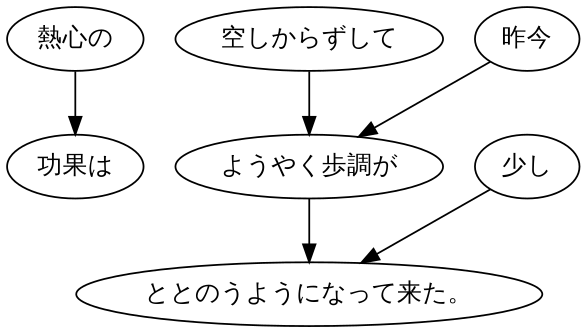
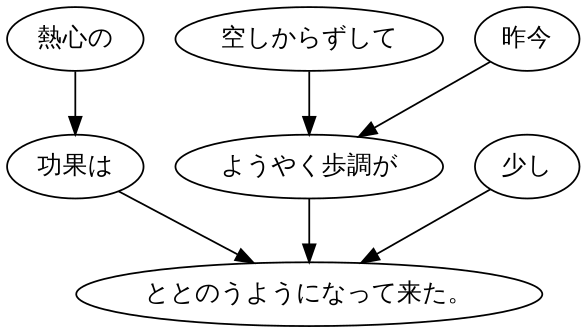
edge "功果は" -> "ととのうようになって来た。": added
